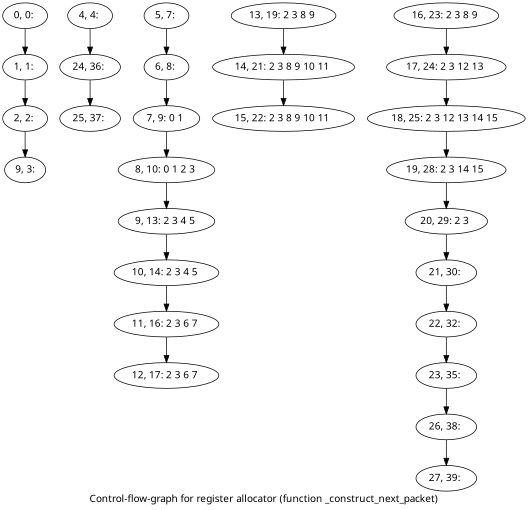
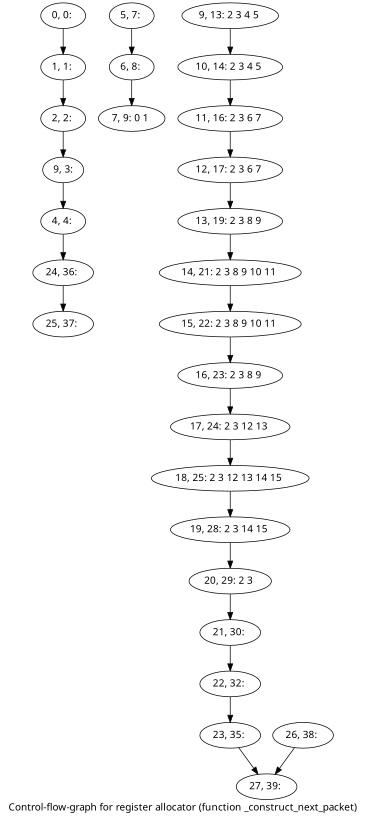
node "8, 10: 0 1 2 3": removed
edge "9, 3:" -> "4, 4:": added
edge "12, 17: 2 3 6 7" -> "13, 19: 2 3 8 9": added
edge "15, 22: 2 3 8 9 10 11" -> "16, 23: 2 3 8 9": added
edge "23, 35:" -> "26, 38:": now "23, 35:" -> "27, 39:"
